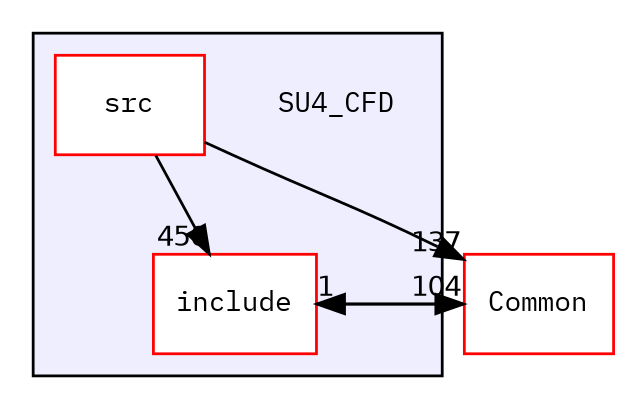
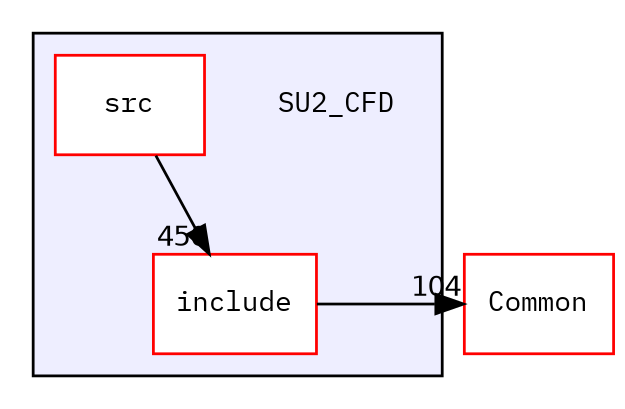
node "SU4_CFD": label "SU4_CFD" -> "SU2_CFD"
edge "src" -> "Common": removed
edge "Common" -> "include": removed
